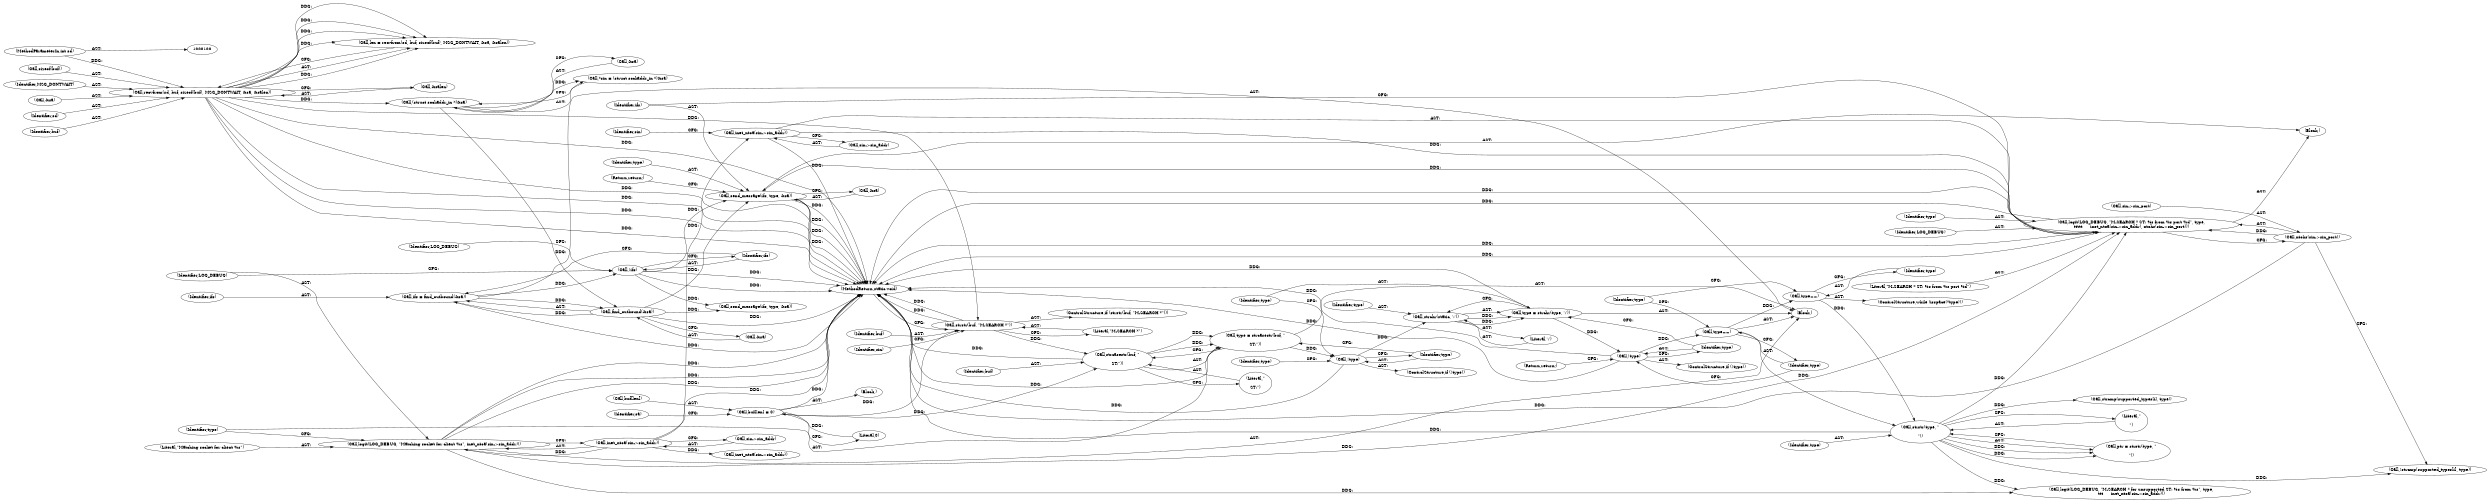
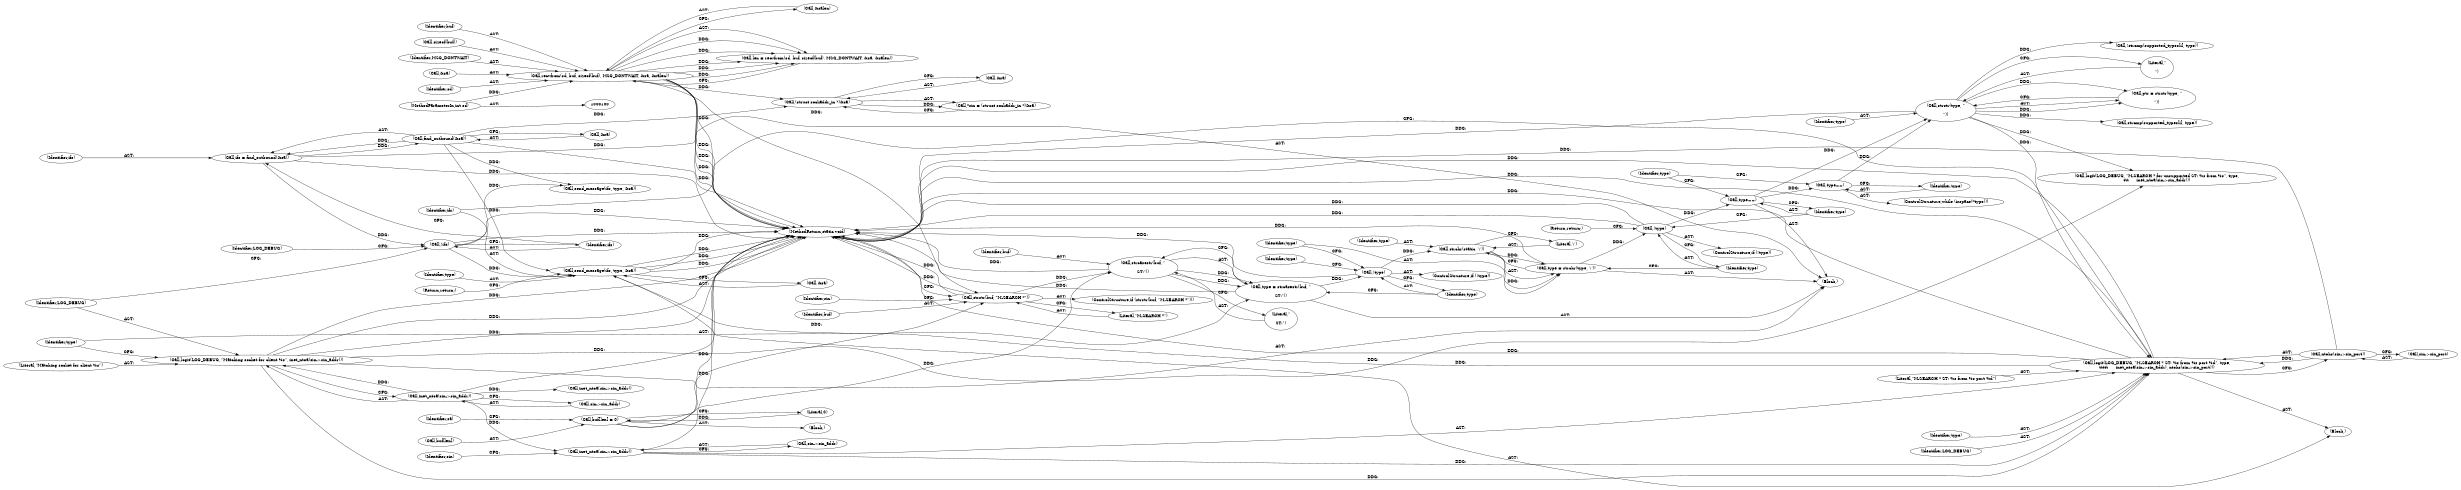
edge "(Call,(struct sockaddr_in *)&sa)" -> "(Call,find_outbound(&sa))": reversed
edge "(Call,strchr(static, ':'))" -> "(Literal,':')": label "AST: " -> "CFG: "
edge "(Call,ntohs(sin->sin_port))" -> "(Call,!strcmp(supported_types[i], type))": now "(Call,ntohs(sin->sin_port))" -> "(Call,sin->sin_port)"
